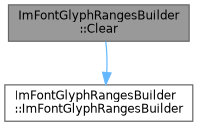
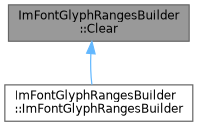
edge "ImFontGlyphRangesBuilder ::Clear" -> "ImFontGlyphRangesBuilder ::ImFontGlyphRangesBuilder": reversed
